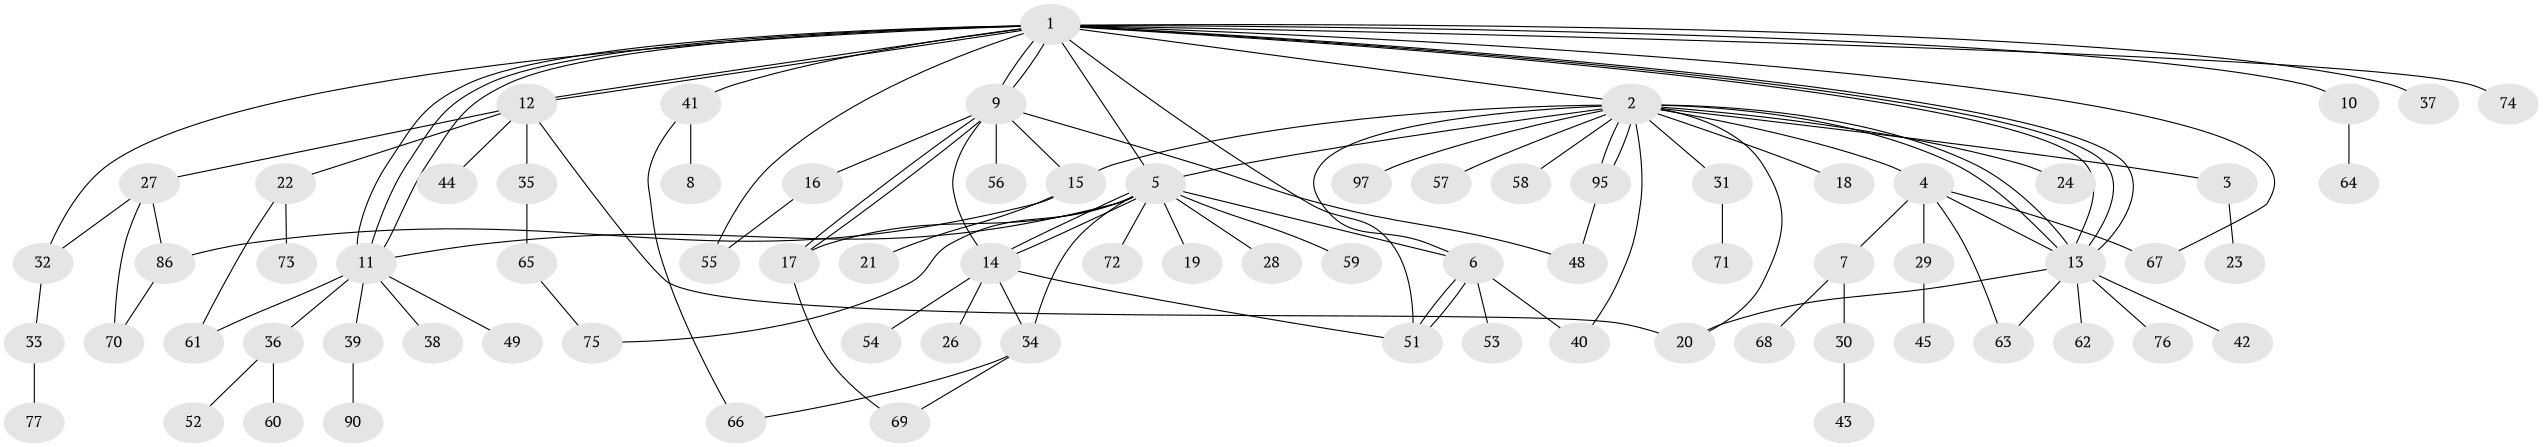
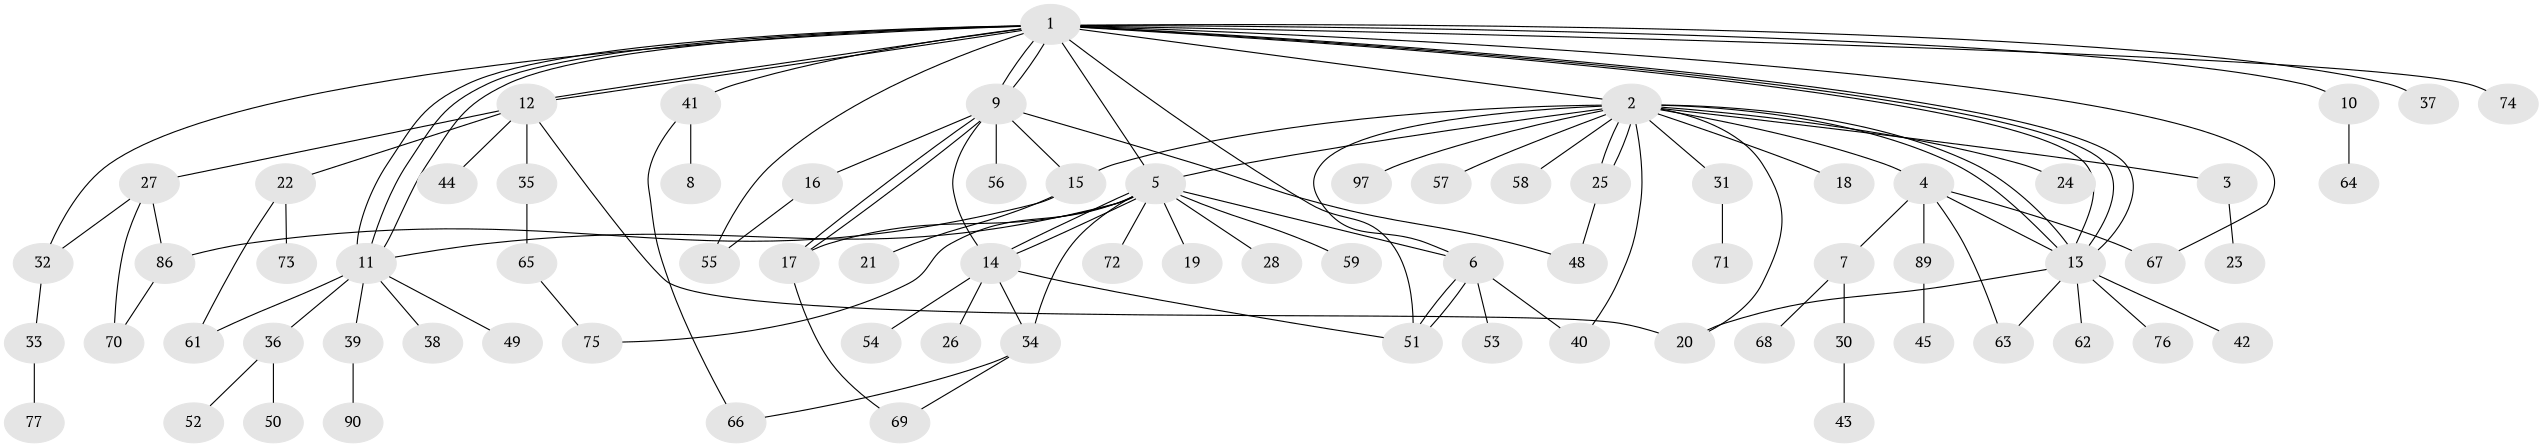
node "95": label "95" -> "25"
node "29": label "29" -> "89"
node "60": label "60" -> "50"
